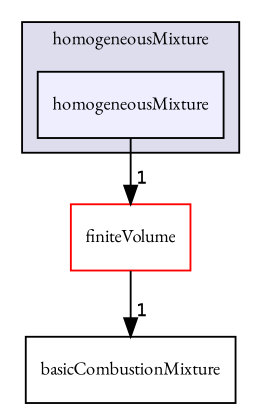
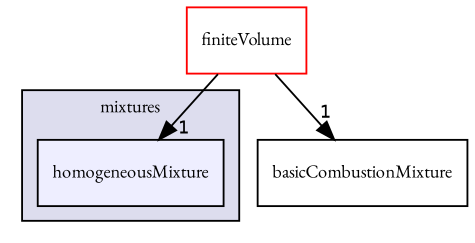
cluster "homogeneousMixture": label "homogeneousMixture" -> "mixtures"
edge "homogeneousMixture" -> "finiteVolume": reversed
